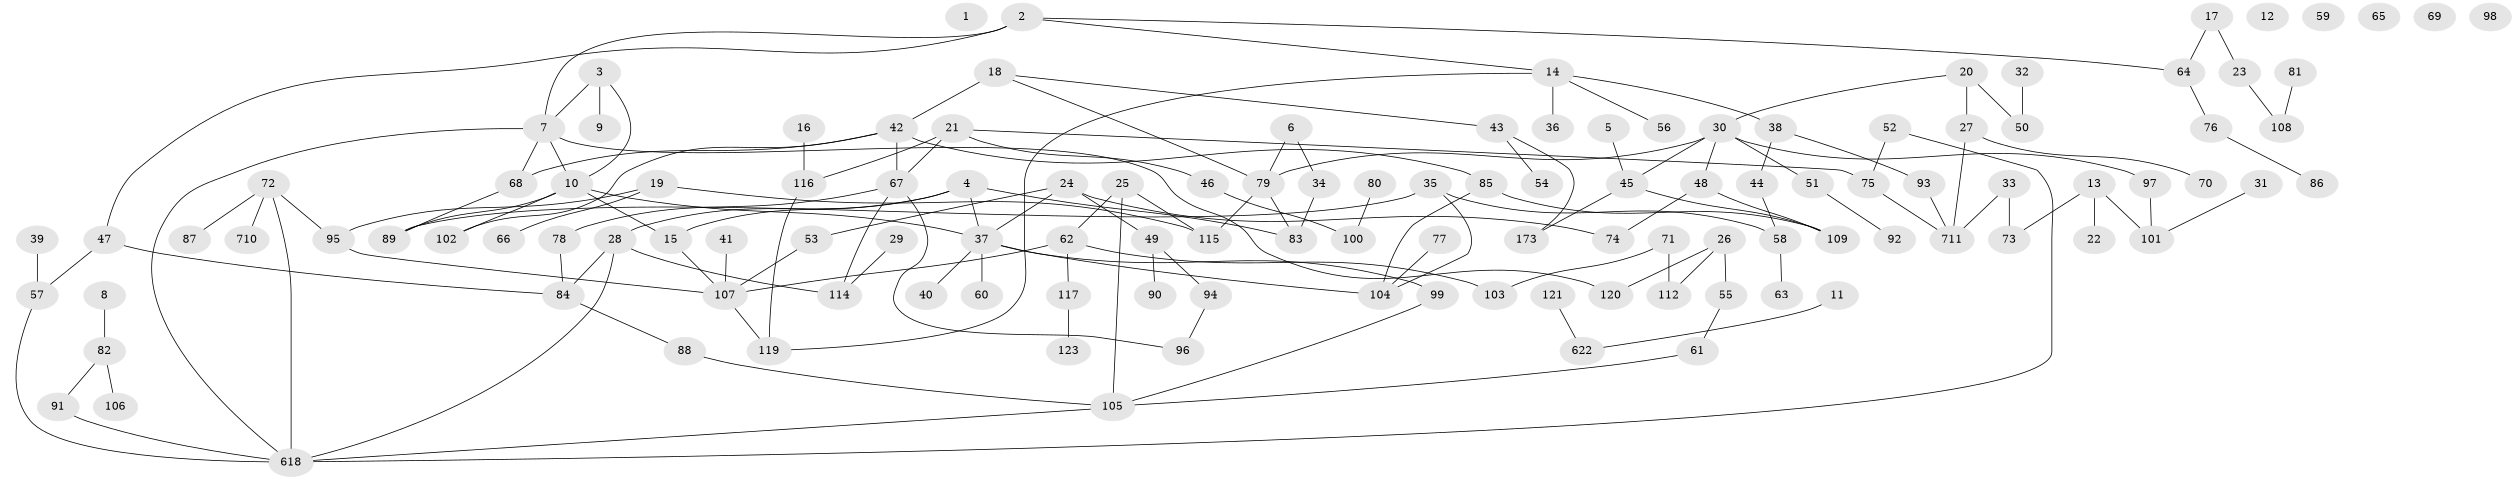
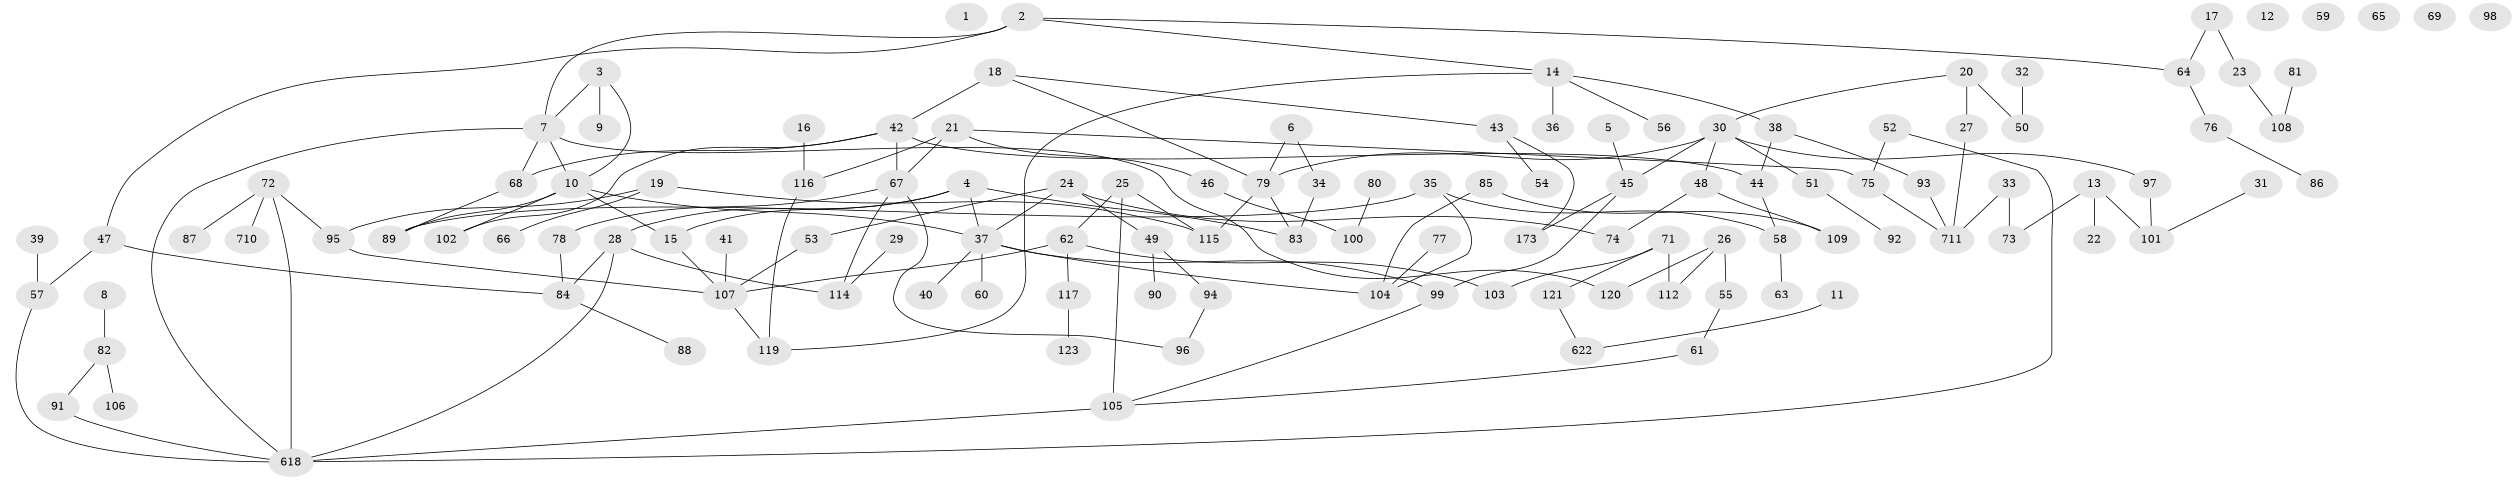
edge "42" -- "85": now "42" -- "44"
node "70": removed
edge "45" -- "109": now "45" -- "99"
edge "71" -- "121": added
edge "88" -- "105": removed
